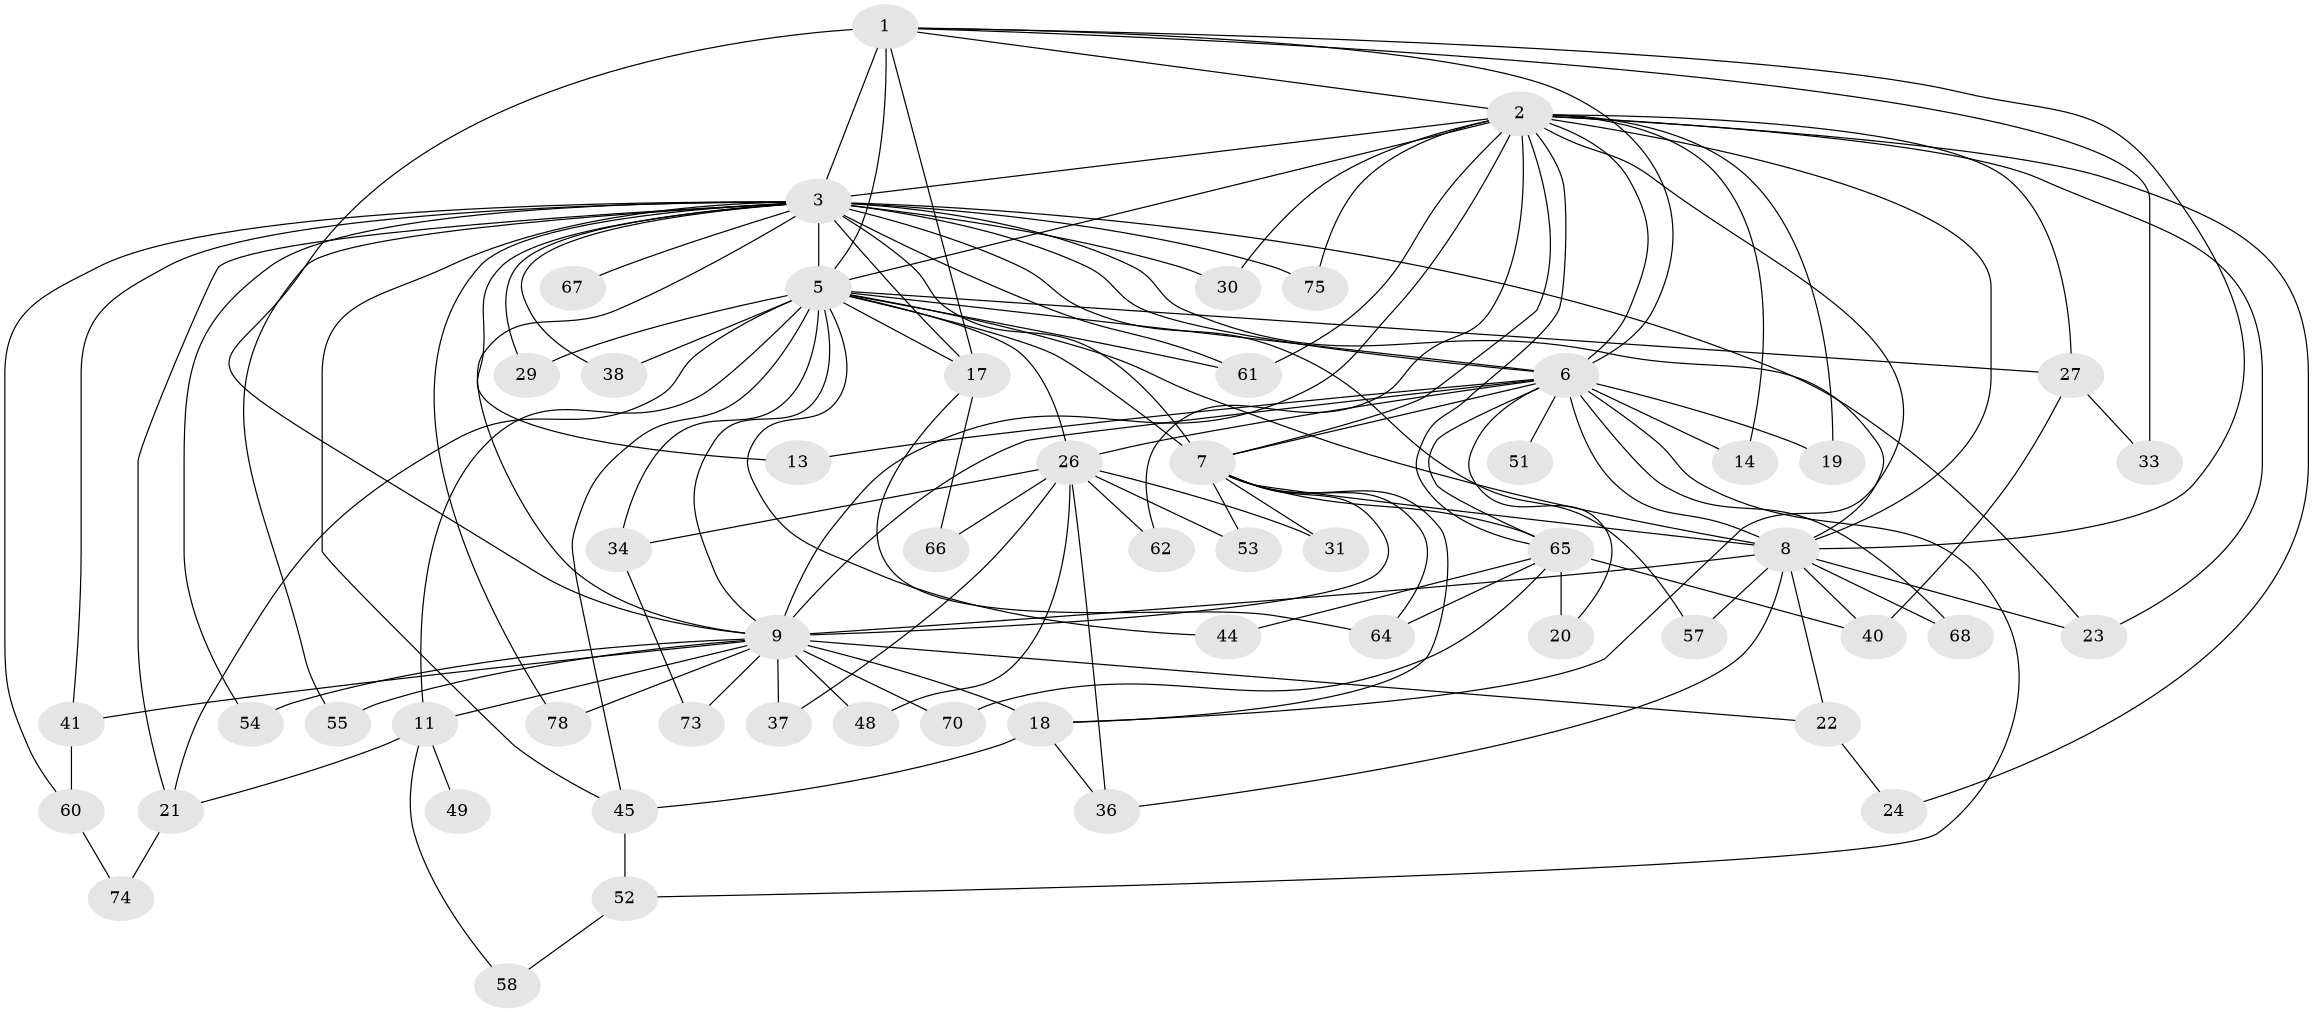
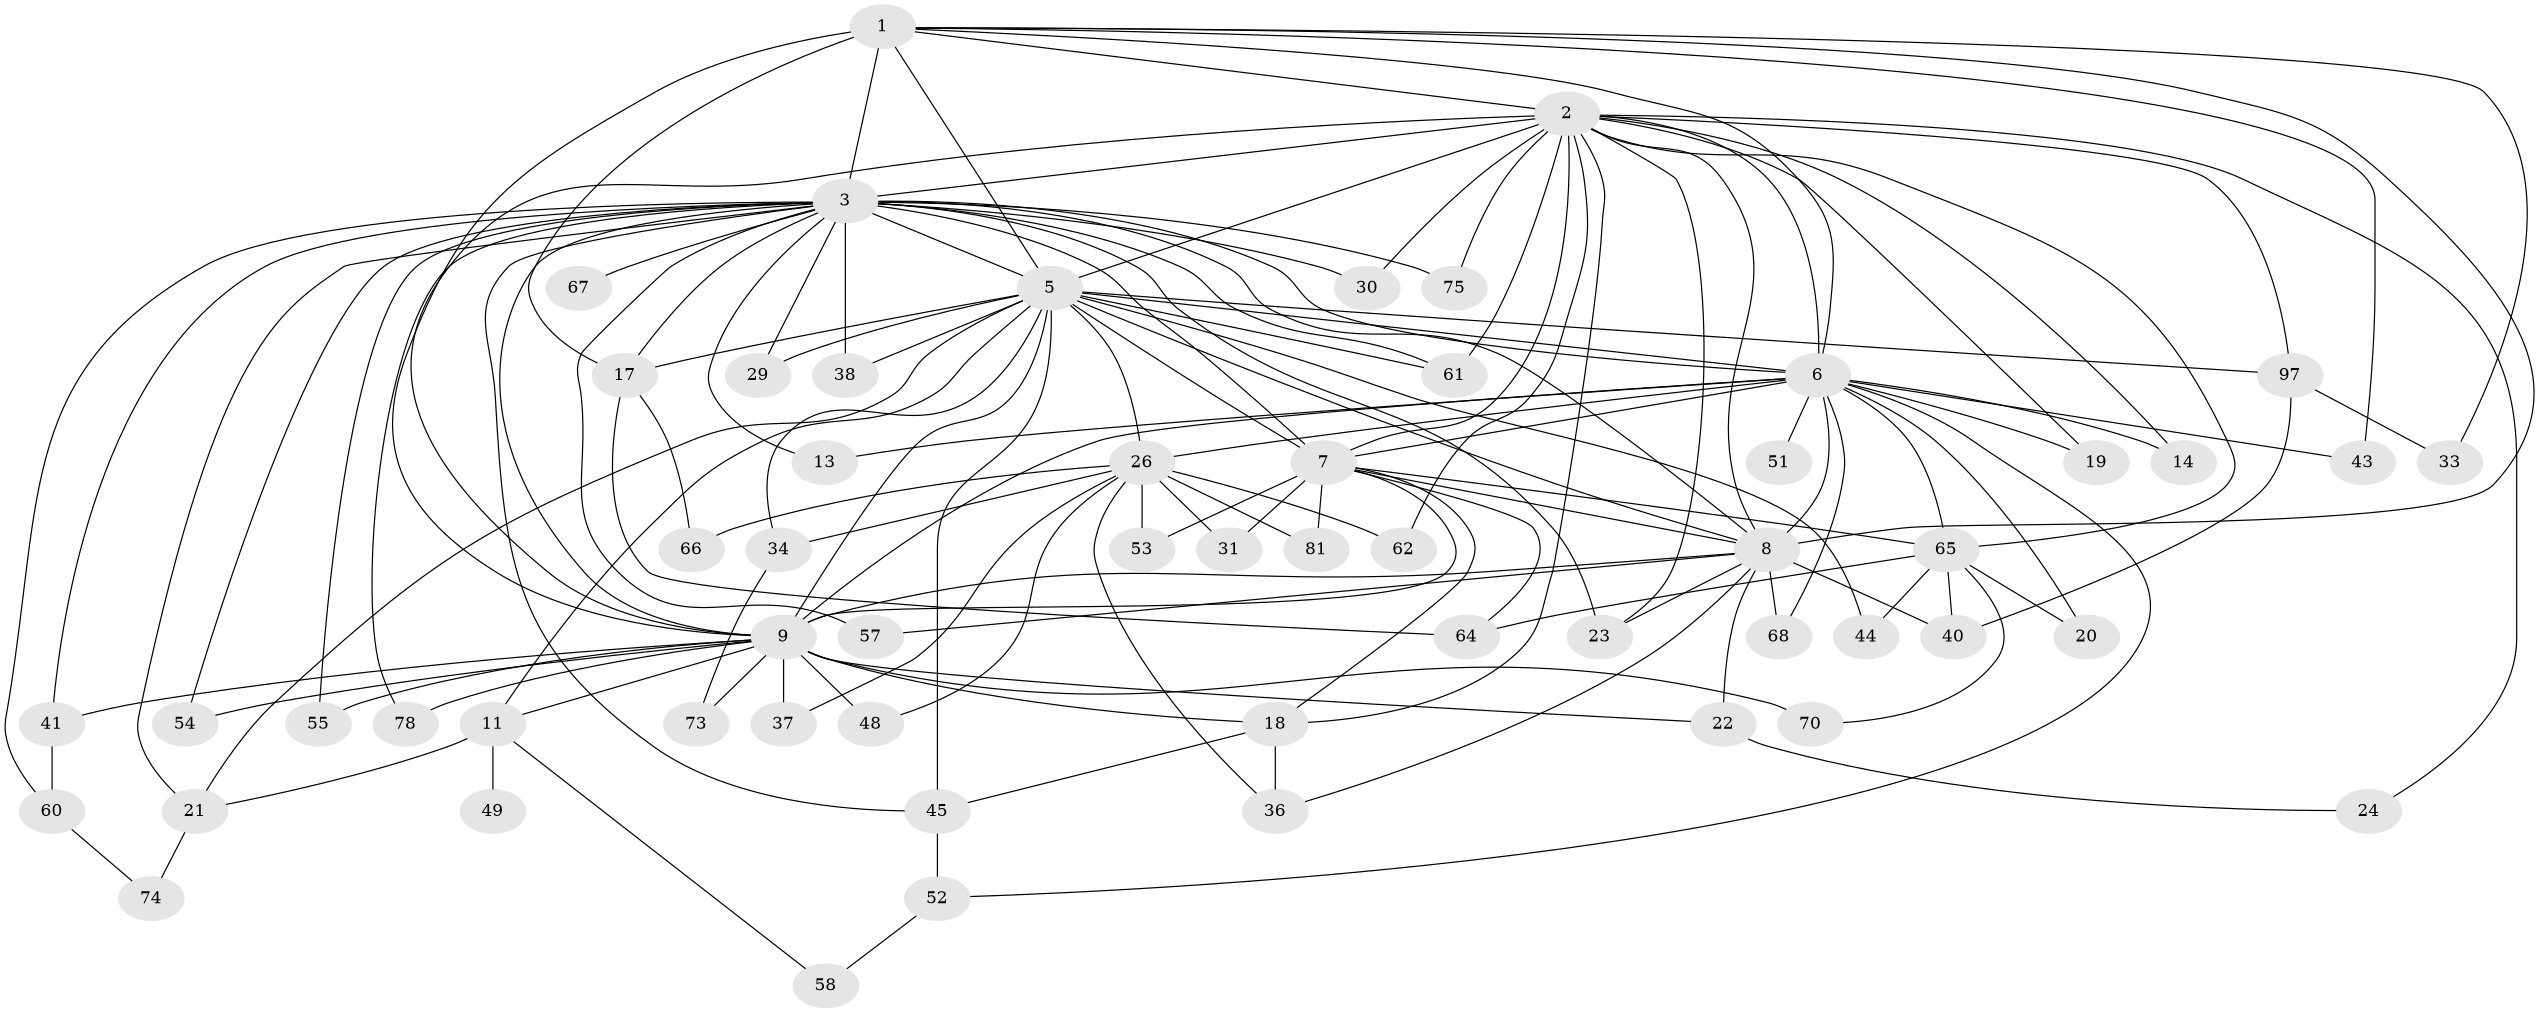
node "27": label "27" -> "97"
node "43": added
node "81": added
